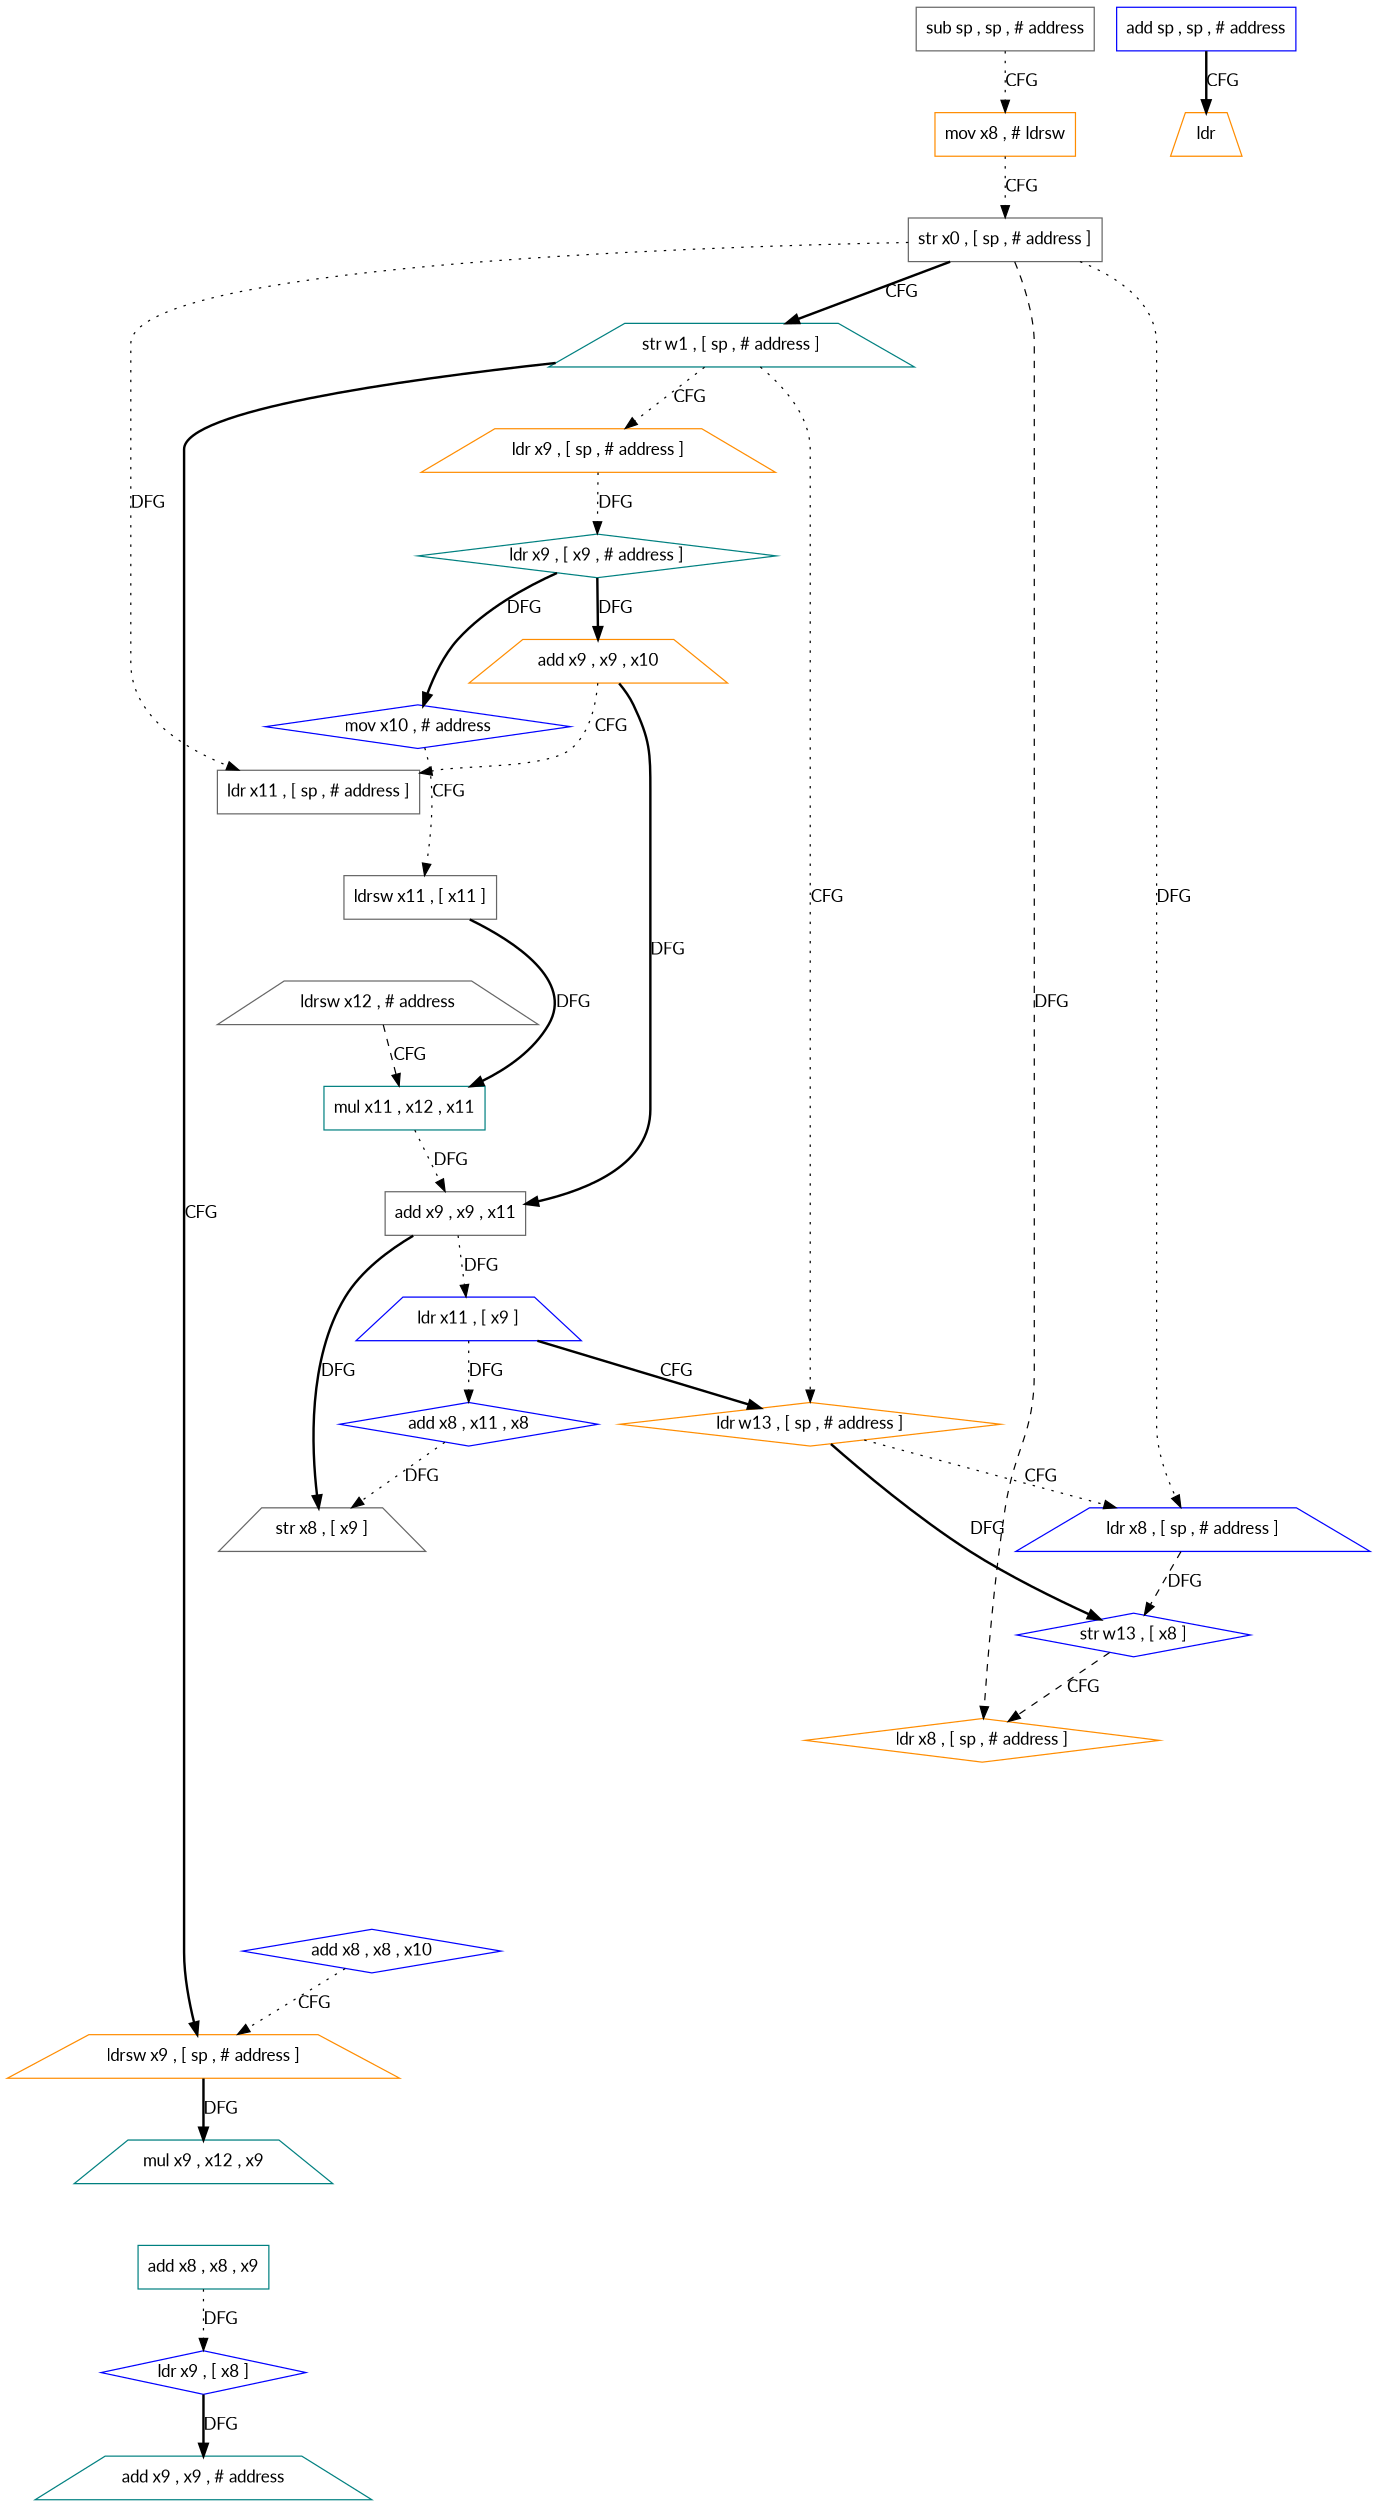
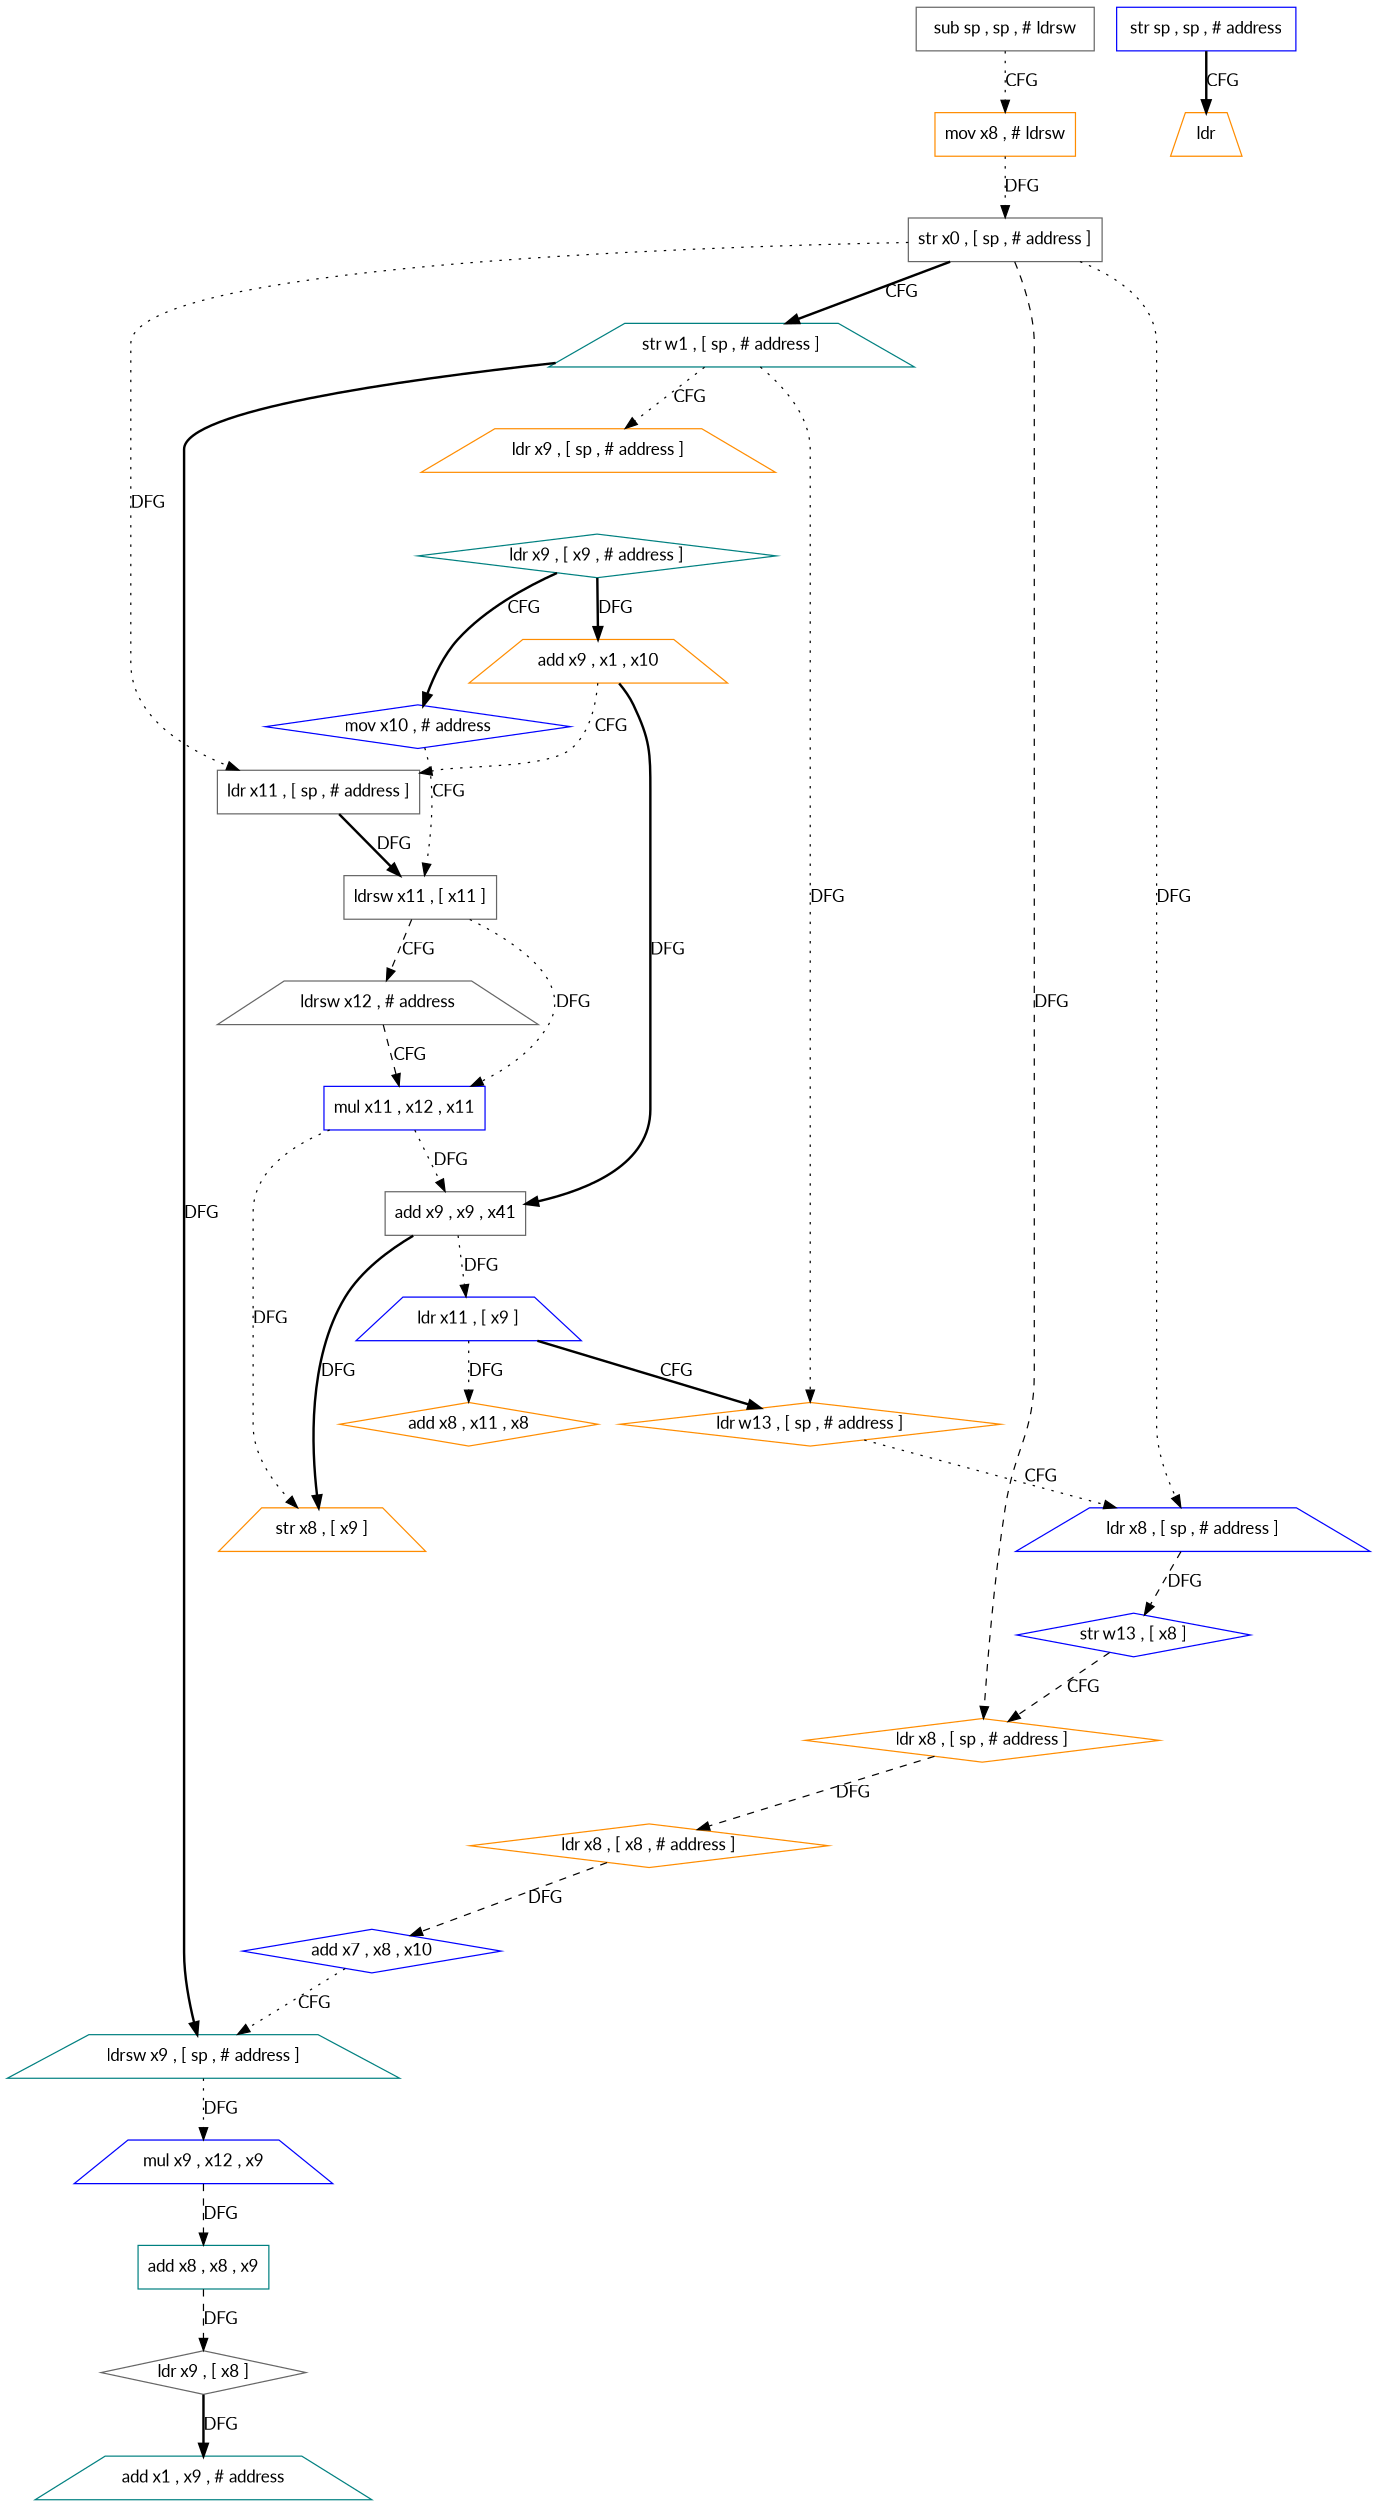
node "sub sp , sp , # address": label "sub sp , sp , # address" -> "sub sp , sp , # ldrsw"
node "add sp , sp , # address": label "add sp , sp , # address" -> "str sp , sp , # address"
edge "mov x8 , # ldrsw" -> "str x0 , [ sp , # address ]": label "CFG" -> "DFG"
edge "ldr x9 , [ sp , # address ]" -> "ldr x9 , [ x9 , # address ]": removed, label "DFG"
edge "ldr x9 , [ x9 , # address ]" -> "mov x10 , # address": label "DFG" -> "CFG"
node "add x9 , x9 , x10": label "add x9 , x9 , x10" -> "add x9 , x1 , x10"
edge "ldr x11 , [ sp , # address ]" -> "ldrsw x11 , [ x11 ]": added, label "DFG"
edge "str w1 , [ sp , # address ]" -> "ldr w13 , [ sp , # address ]": label "CFG" -> "DFG"
edge "ldrsw x11 , [ x11 ]" -> "ldrsw x12 , # address": added, label "CFG"
edge "ldrsw x11 , [ x11 ]" -> "mul x11 , x12 , x11": style bold -> dotted
node "mul x11 , x12 , x11": color teal -> blue
edge "str w1 , [ sp , # address ]" -> "ldrsw x9 , [ sp , # address ]": label "CFG" -> "DFG"
node "add x9 , x9 , x11": label "add x9 , x9 , x11" -> "add x9 , x9 , x41"
node "add x8 , x11 , x8": color blue -> darkorange
edge "add x8 , x11 , x8" -> "str x8 , [ x9 ]": now "mul x11 , x12 , x11" -> "str x8 , [ x9 ]"
node "str x8 , [ x9 ]": color gray40 -> darkorange
edge "ldr w13 , [ sp , # address ]" -> "str w13 , [ x8 ]": removed, label "DFG"
node "ldr x8 , [ x8 , # address ]": added
node "add x8 , x8 , x10": label "add x8 , x8 , x10" -> "add x7 , x8 , x10"
node "ldrsw x9 , [ sp , # address ]": color darkorange -> teal
edge "ldrsw x9 , [ sp , # address ]" -> "mul x9 , x12 , x9": style bold -> dotted
node "mul x9 , x12 , x9": color teal -> blue
edge "mul x9 , x12 , x9" -> "add x8 , x8 , x9": added, label "DFG"
edge "add x8 , x8 , x9" -> "ldr x9 , [ x8 ]": style dotted -> dashed
node "ldr x9 , [ x8 ]": color blue -> gray40
node "add x9 , x9 , # address": label "add x9 , x9 , # address" -> "add x1 , x9 , # address"
